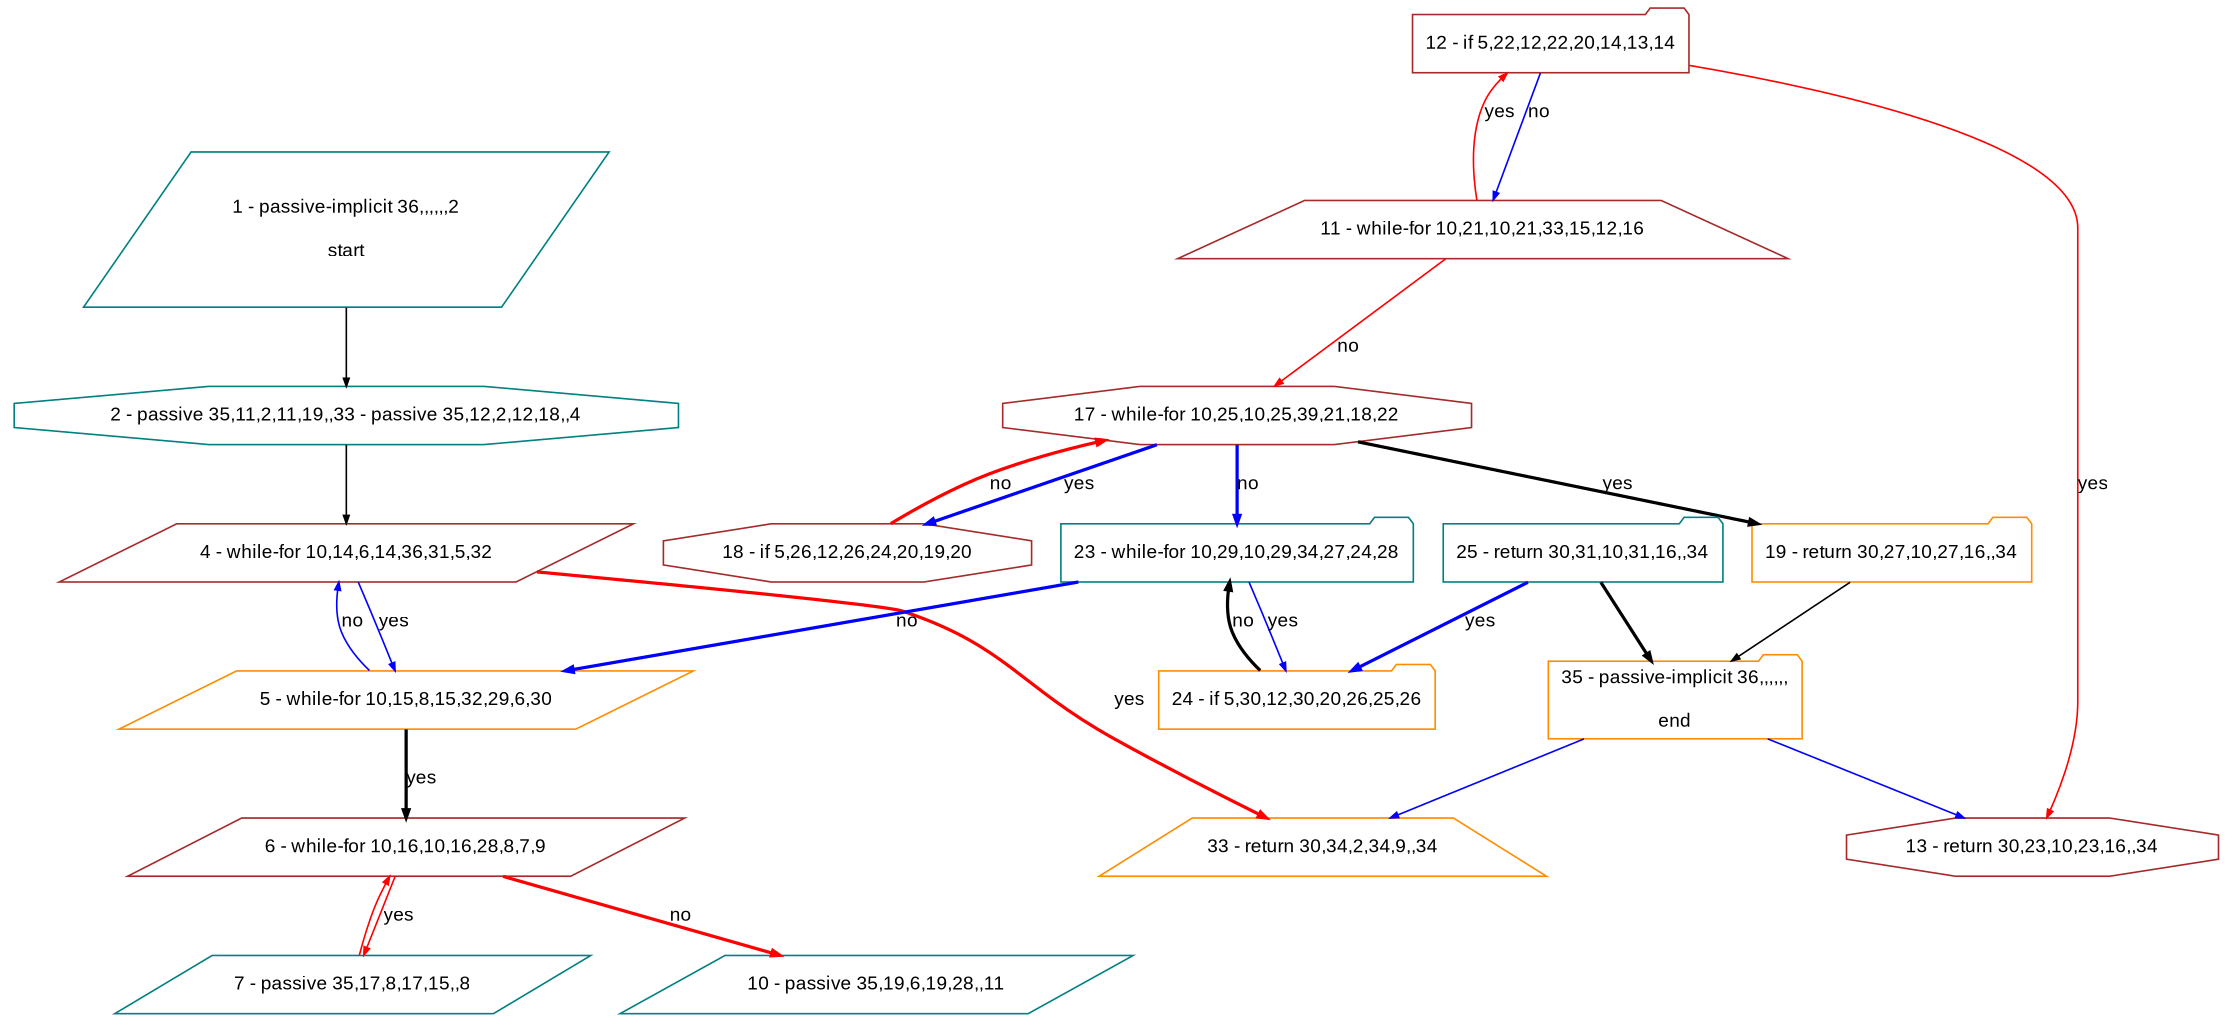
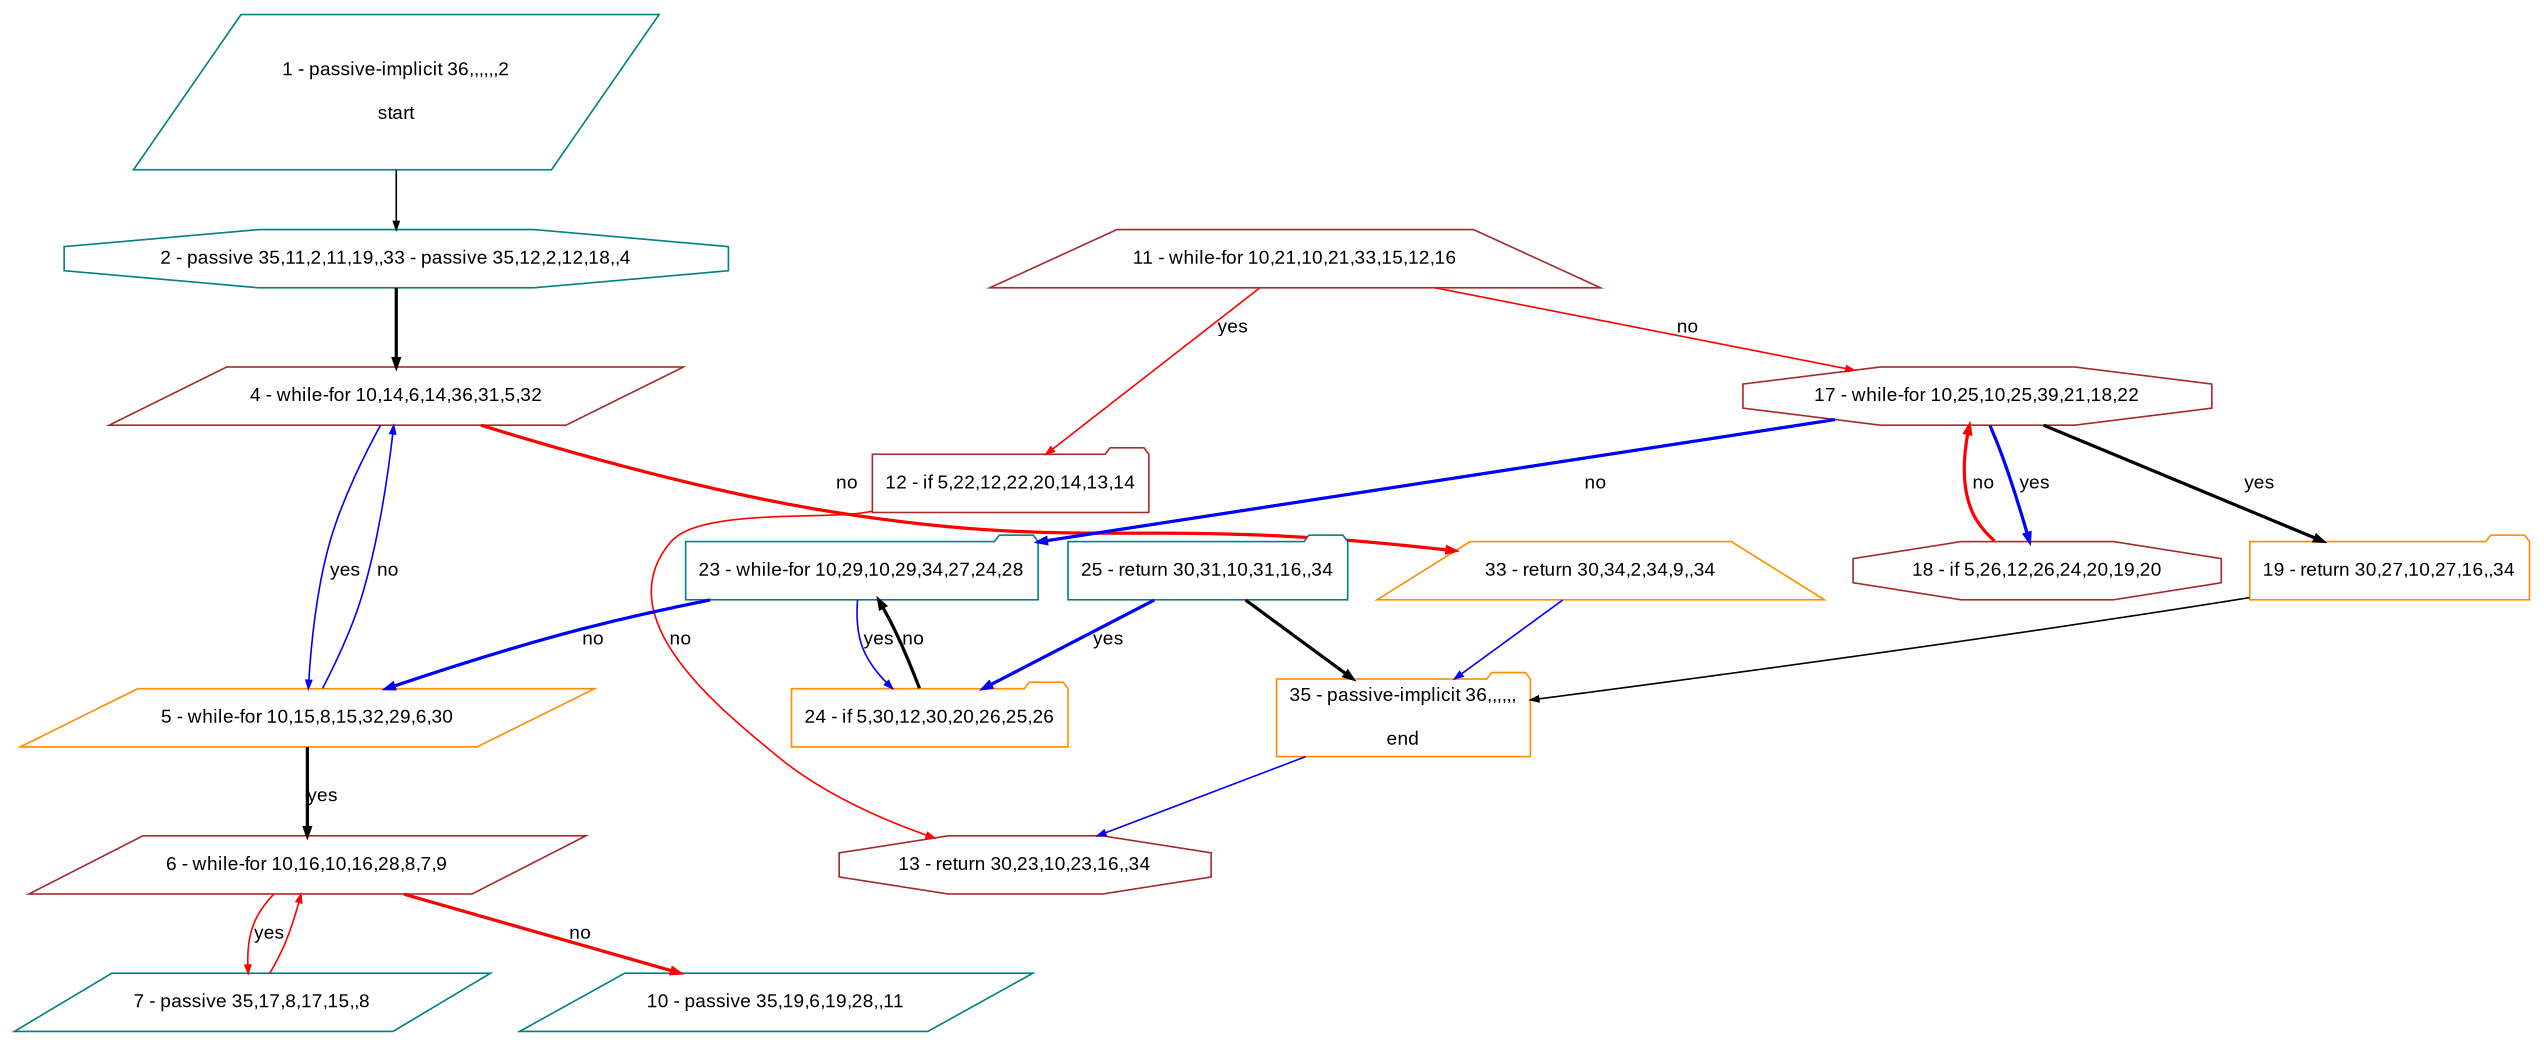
edge "12 - if 5,22,12,22,20,14,13,14" -> "11 - while-for 10,21,10,21,33,15,12,16": removed, label "no"
edge "2 - passive 35,11,2,11,19,,33 - passive 35,12,2,12,18,,4" -> "4 - while-for 10,14,6,14,36,31,5,32": style solid -> bold
edge "12 - if 5,22,12,22,20,14,13,14" -> "13 - return 30,23,10,23,16,,34": label "yes" -> "no"
edge "4 - while-for 10,14,6,14,36,31,5,32" -> "33 - return 30,34,2,34,9,,34": label "yes" -> "no"
edge "35 - passive-implicit 36,,,,,, end" -> "33 - return 30,34,2,34,9,,34": reversed
